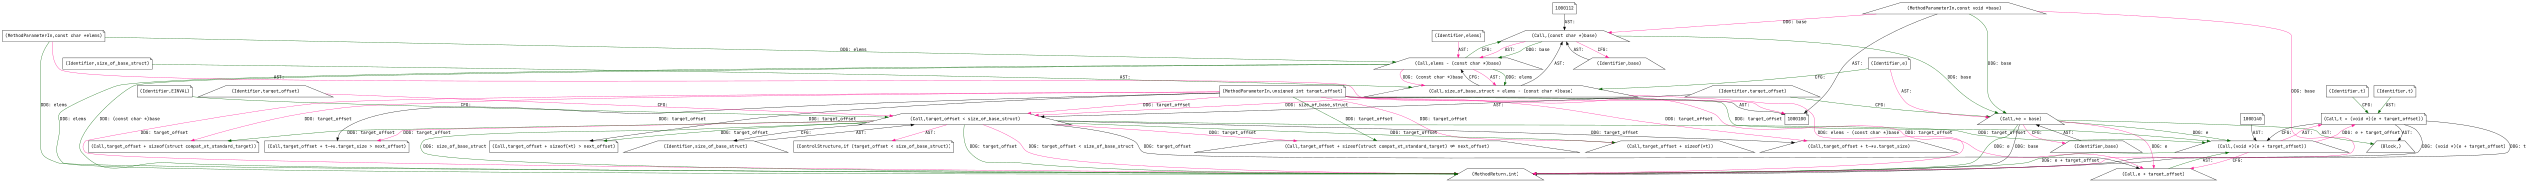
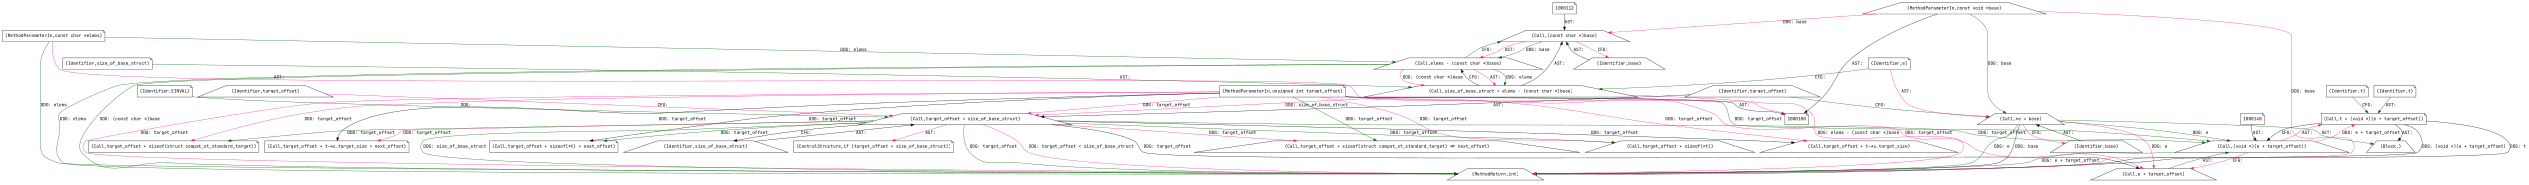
node "(Identifier,elems)": removed
edge "(Call,(const char *)base)" -> "(Call,*e = base)": removed, label "DDG: base"
edge "(Identifier,EINVAL)" -> "(Call,target_offset < size_of_base_struct)": label "CFG: " -> "DDG: "
